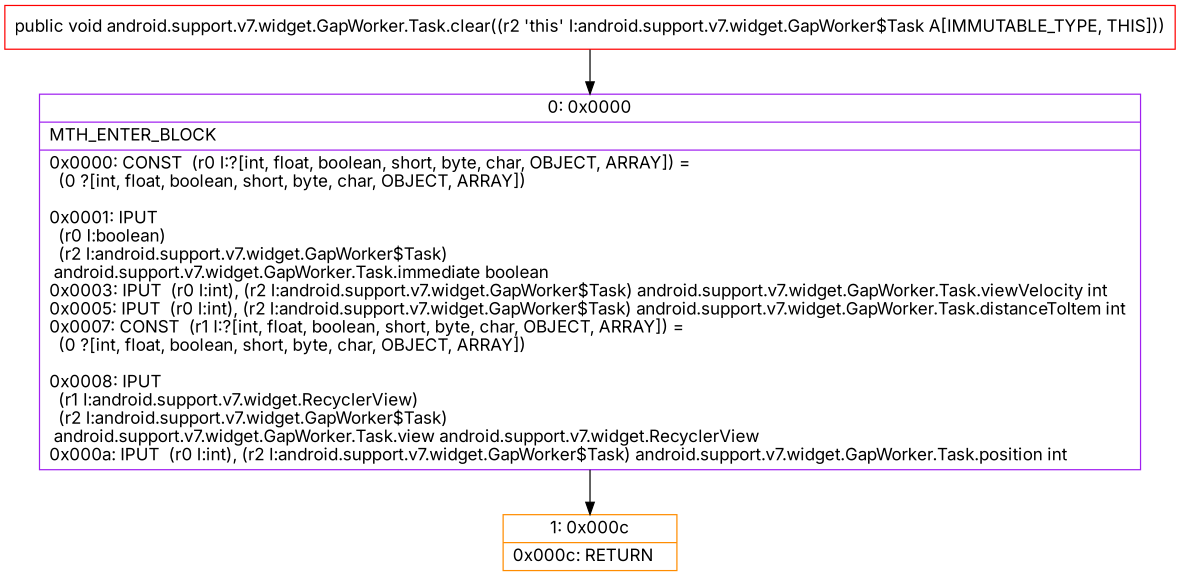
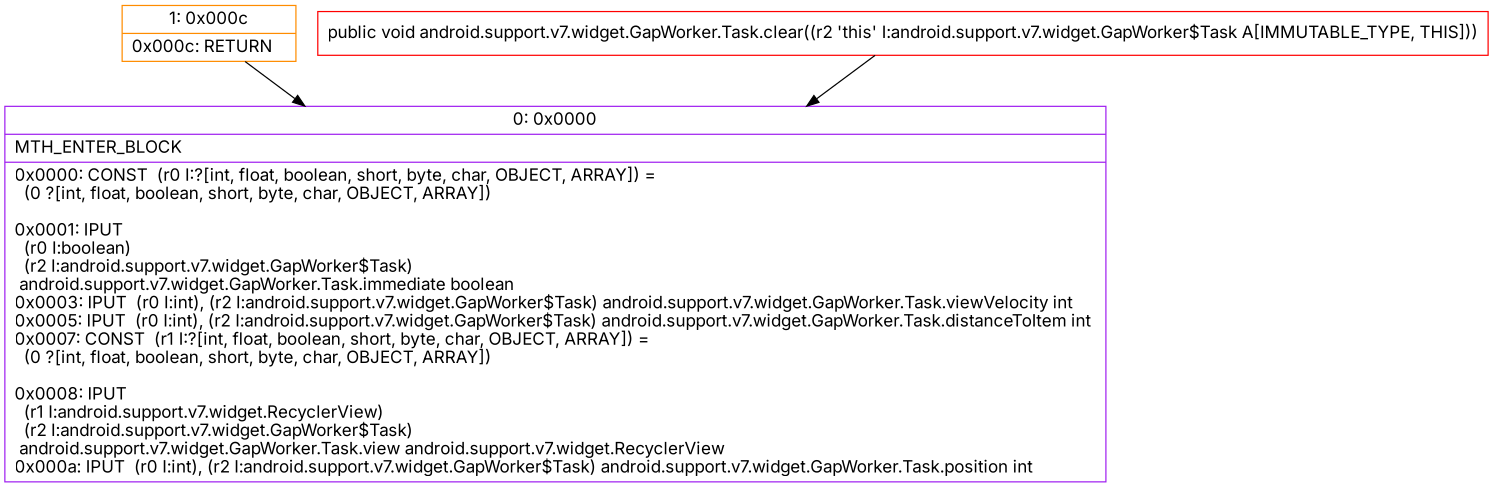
edge "0: 0x0000" -> "1: 0x000c": reversed
